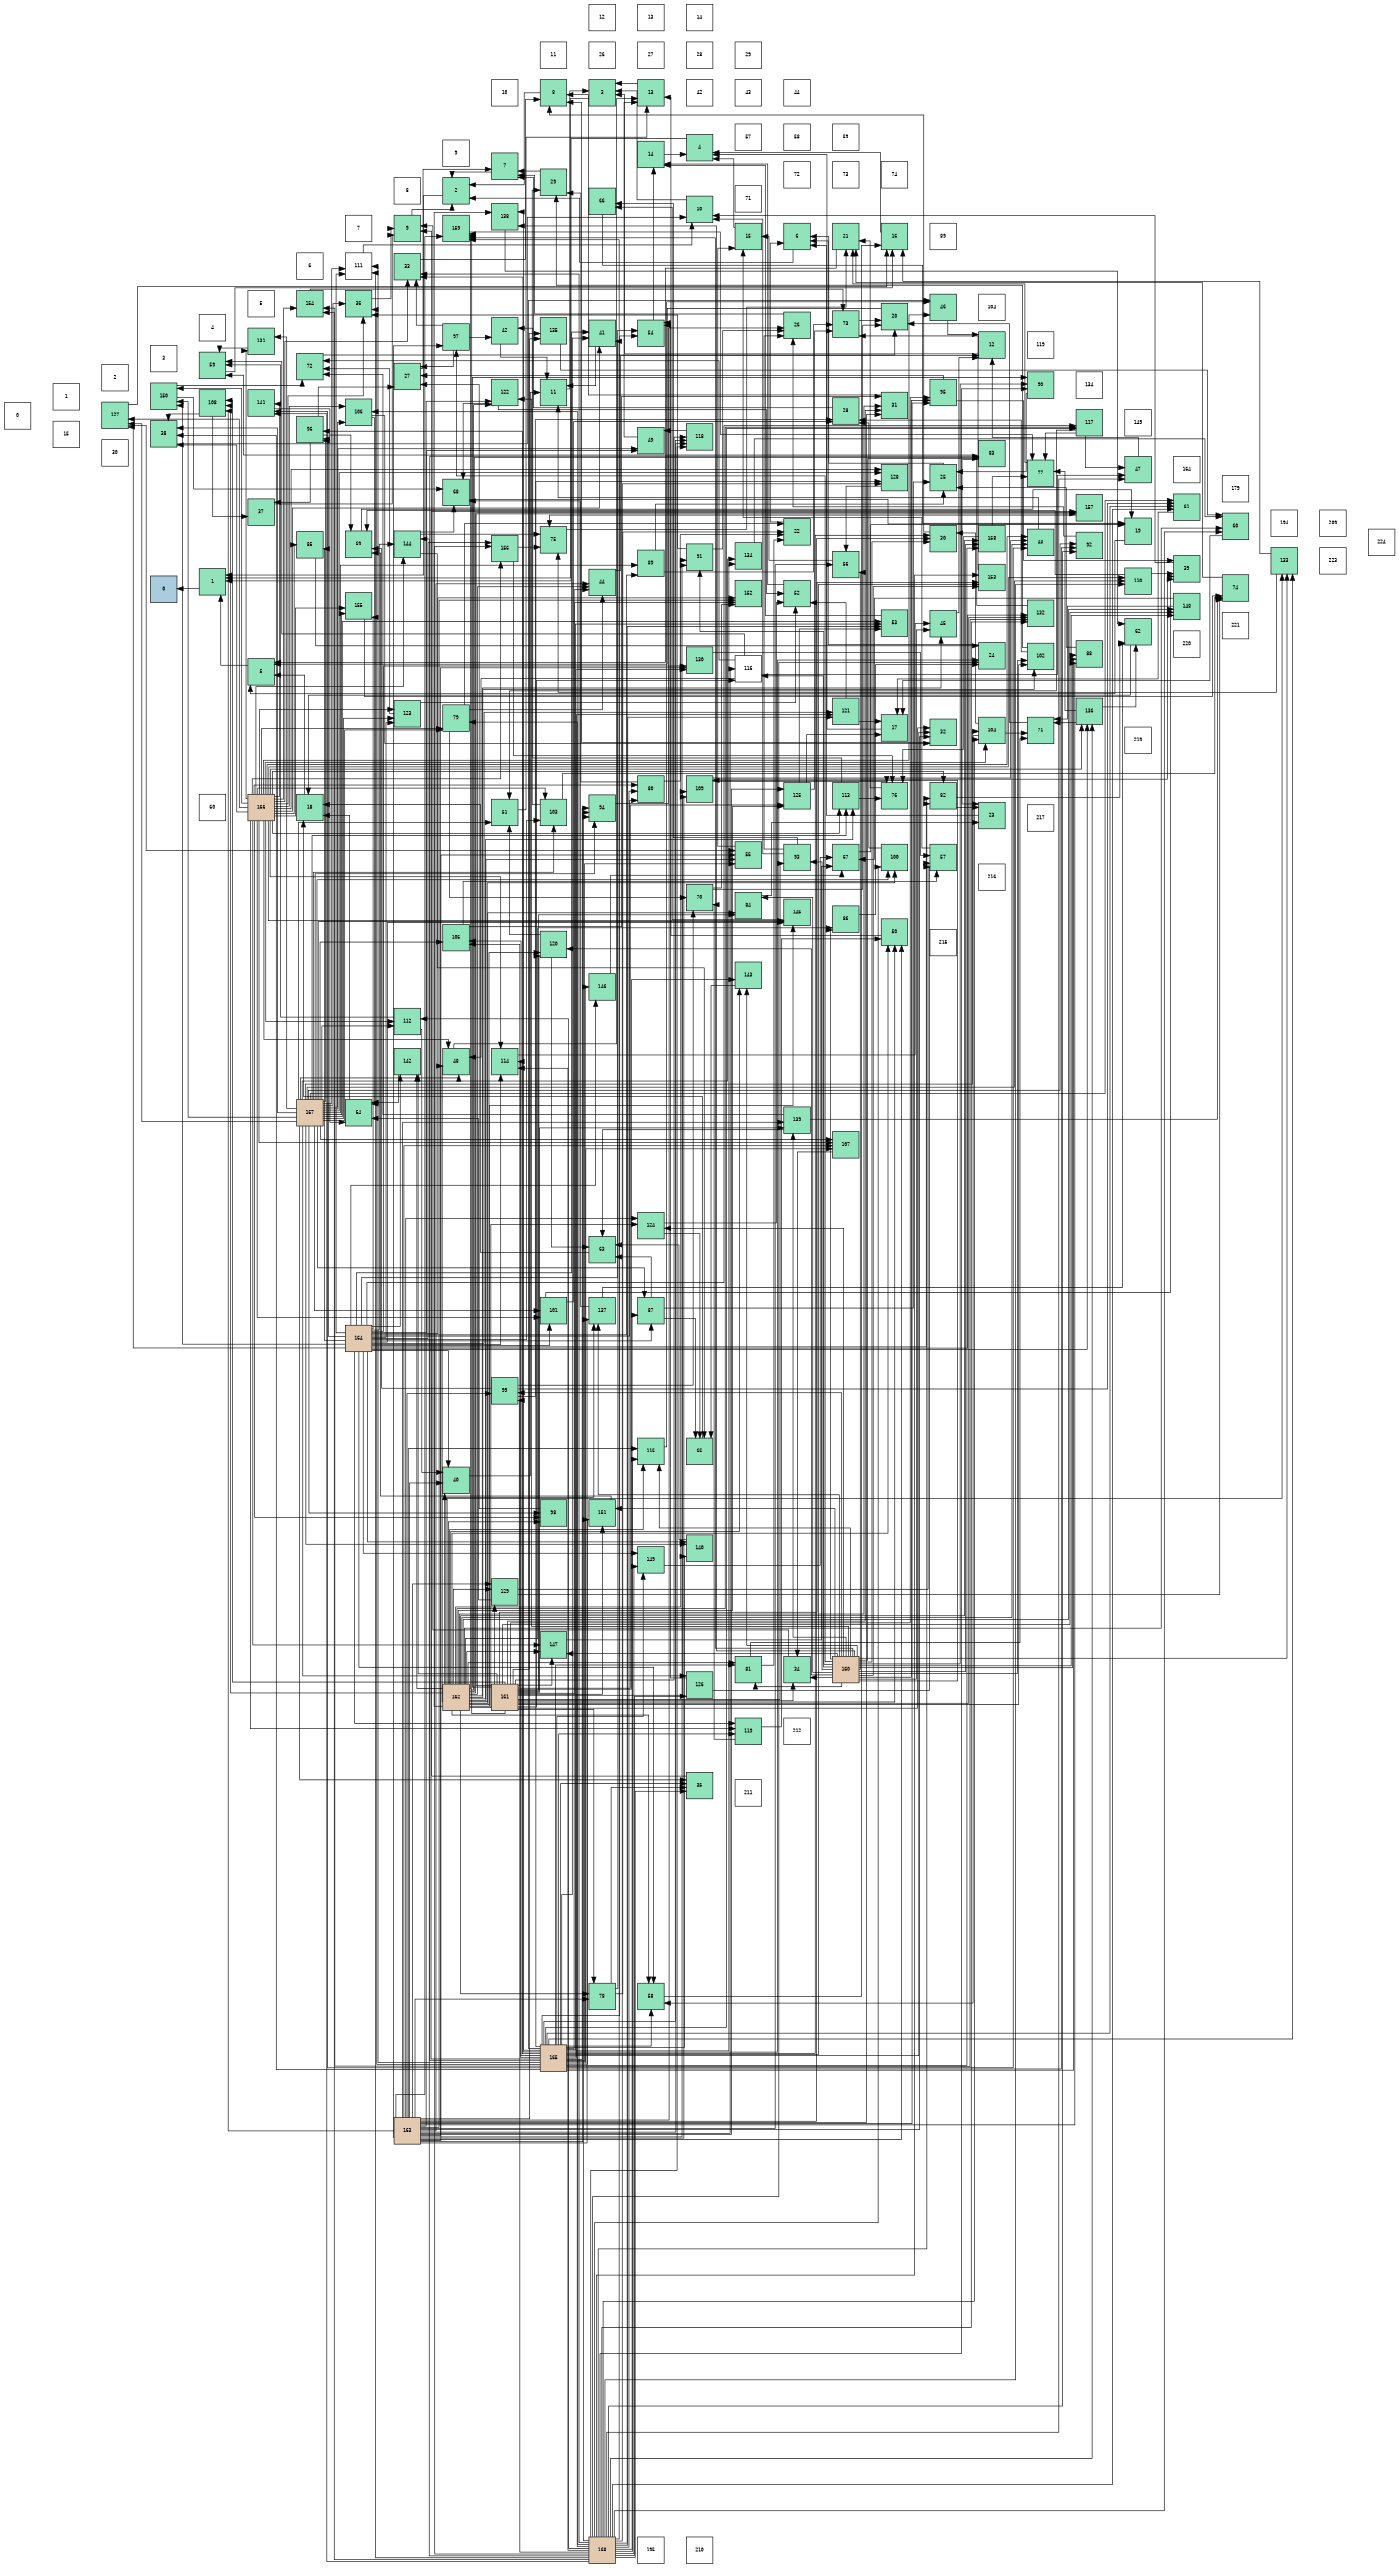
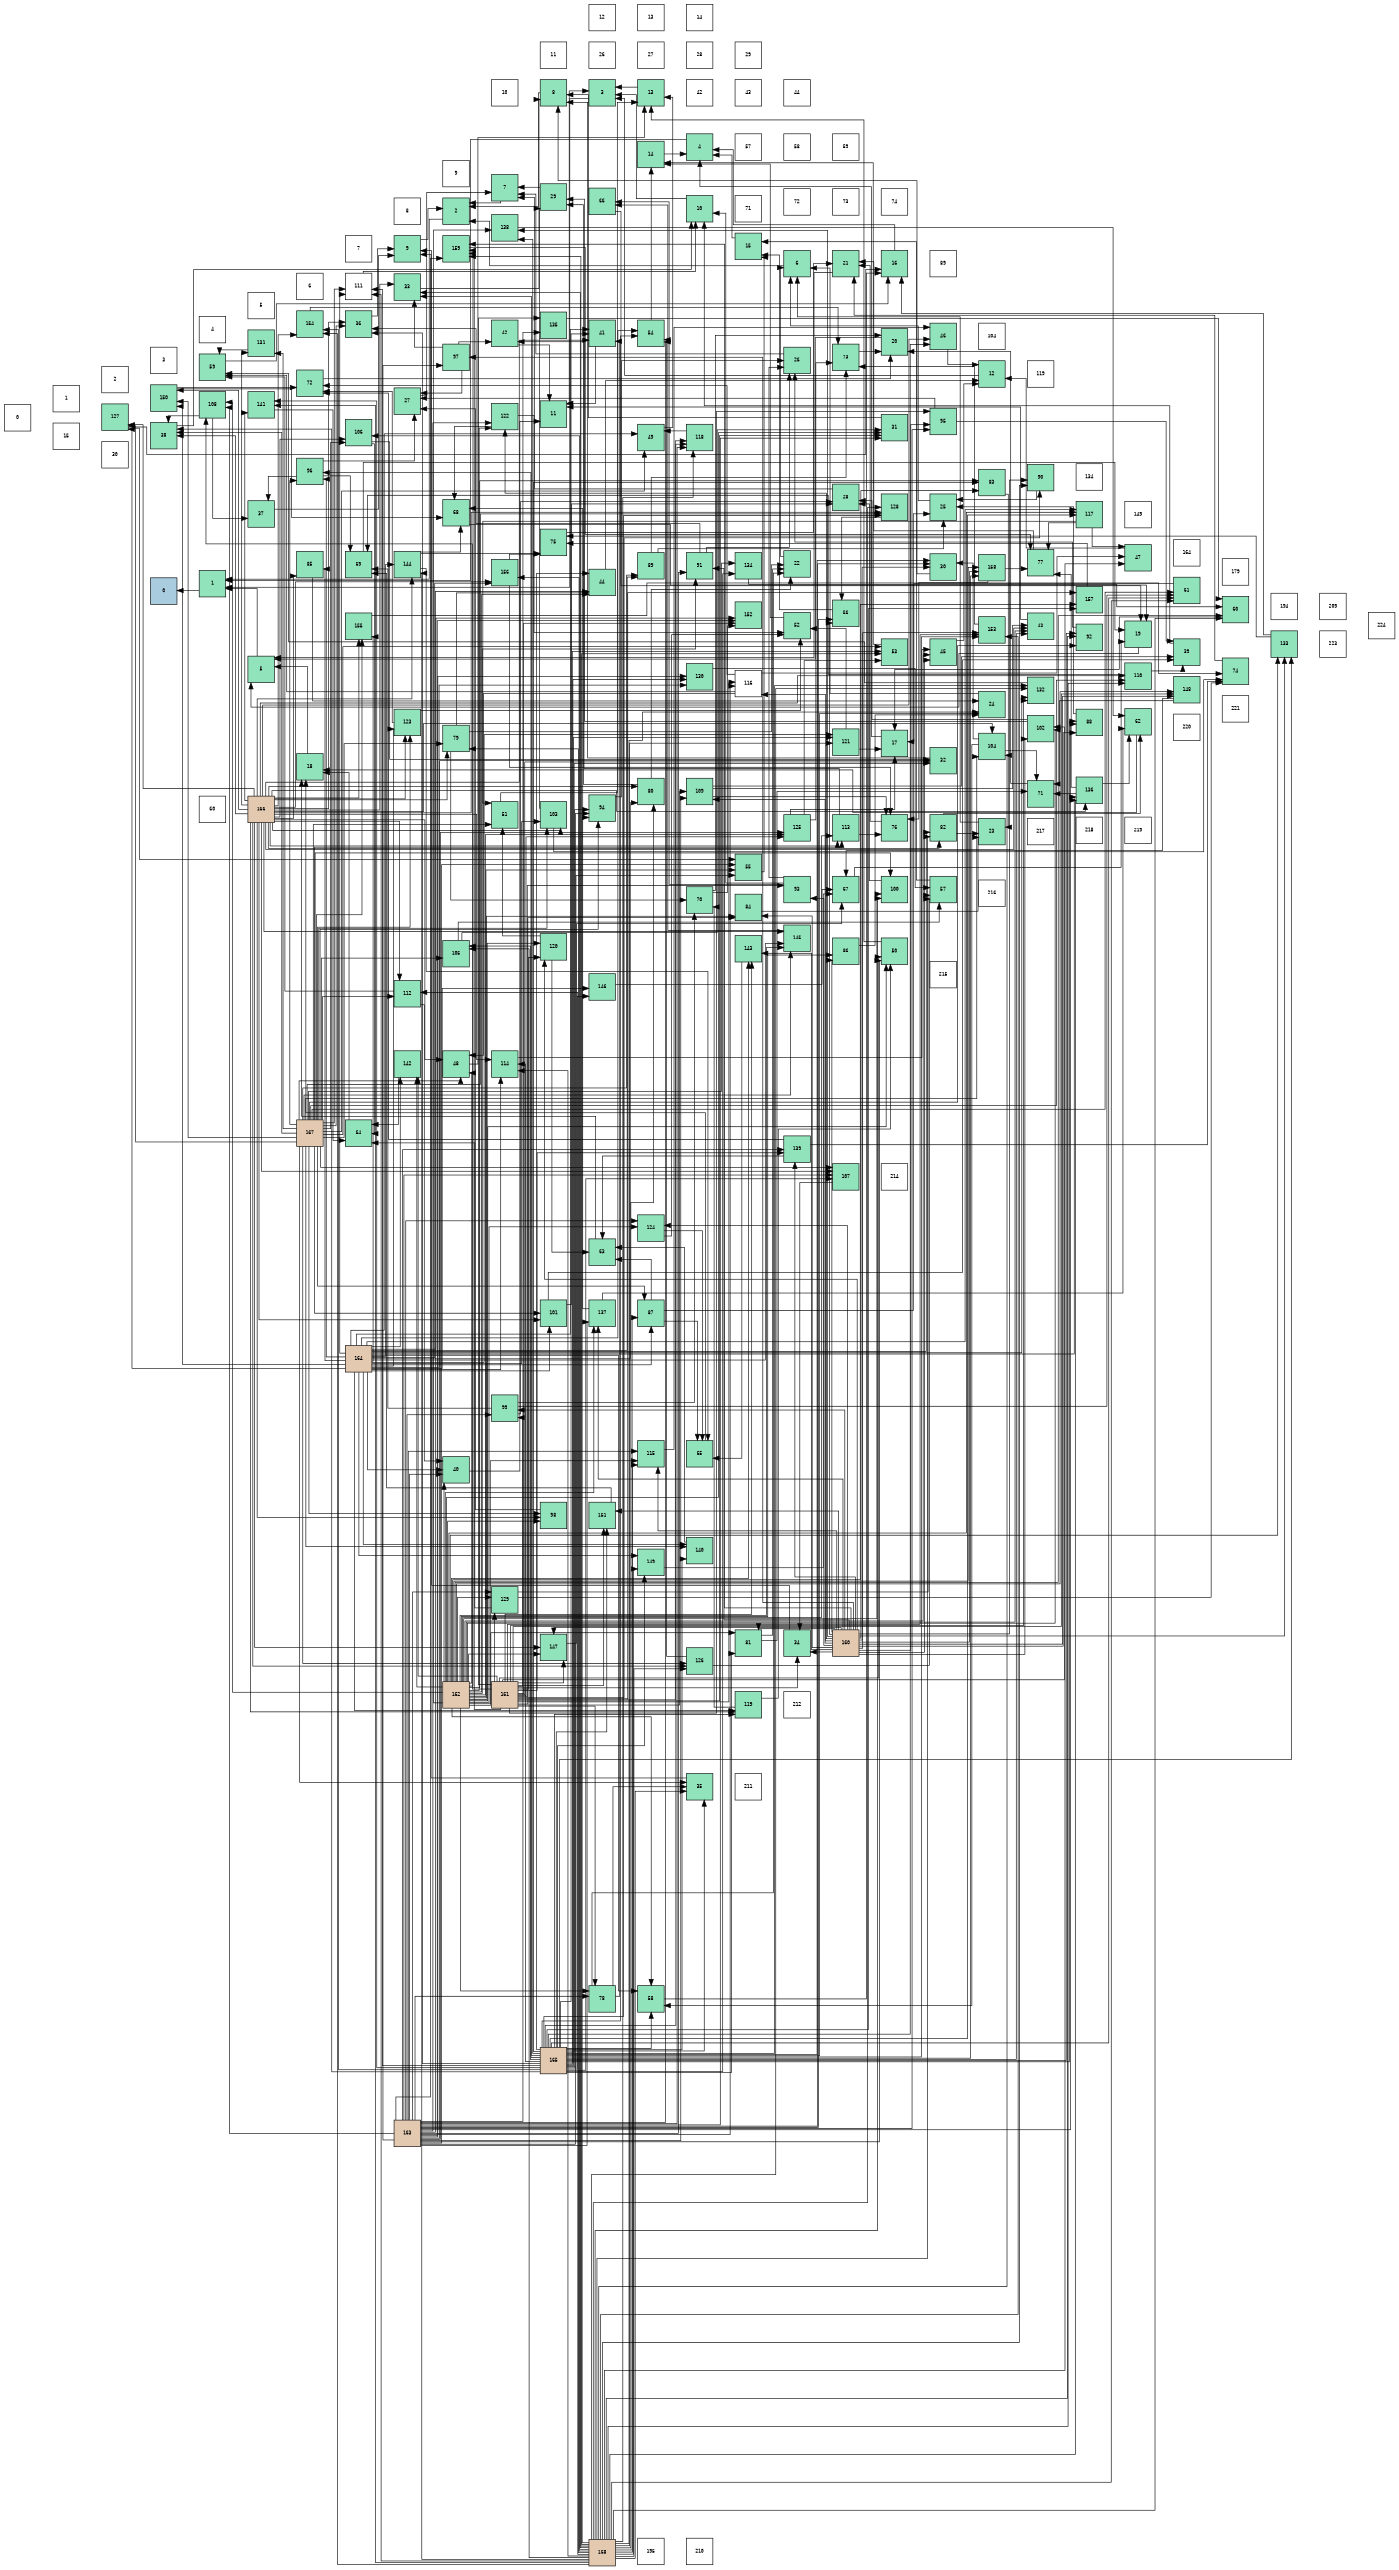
node "218": added
node "214": added
edge "166" -> "126": added
